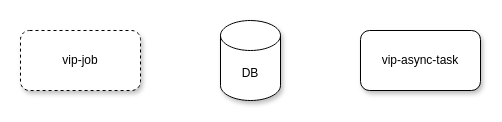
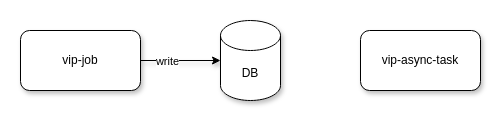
node "vip-job": style dashed -> solid
edge "vip-job" -> "DB": added, label "write"
